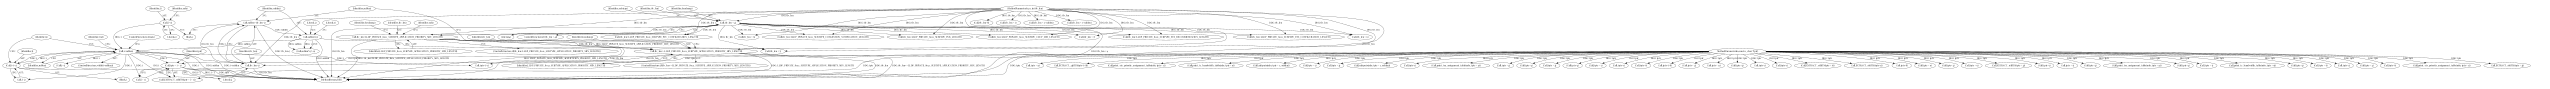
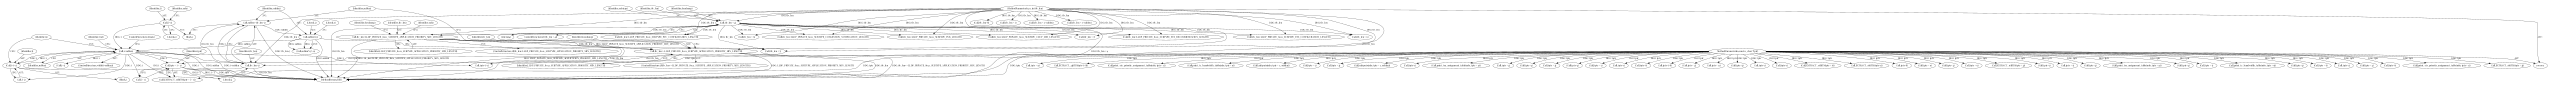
node "1000107": added
